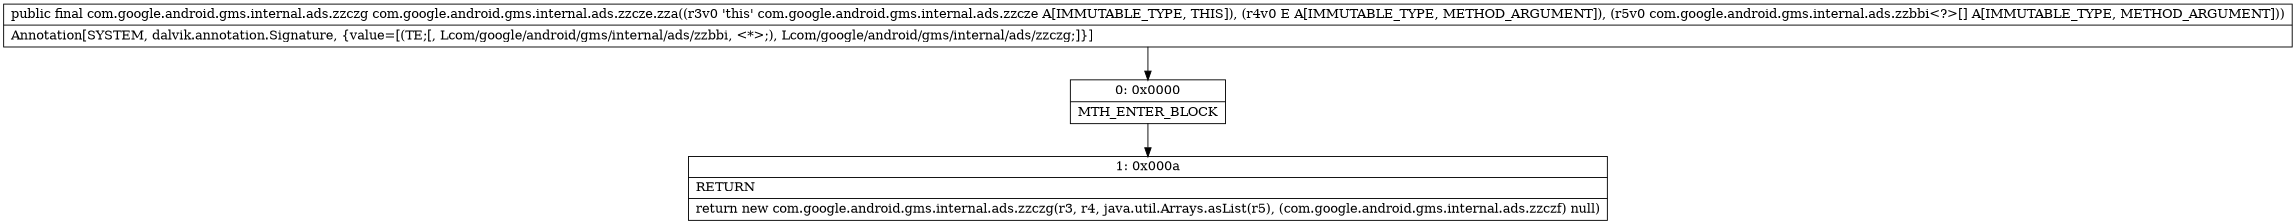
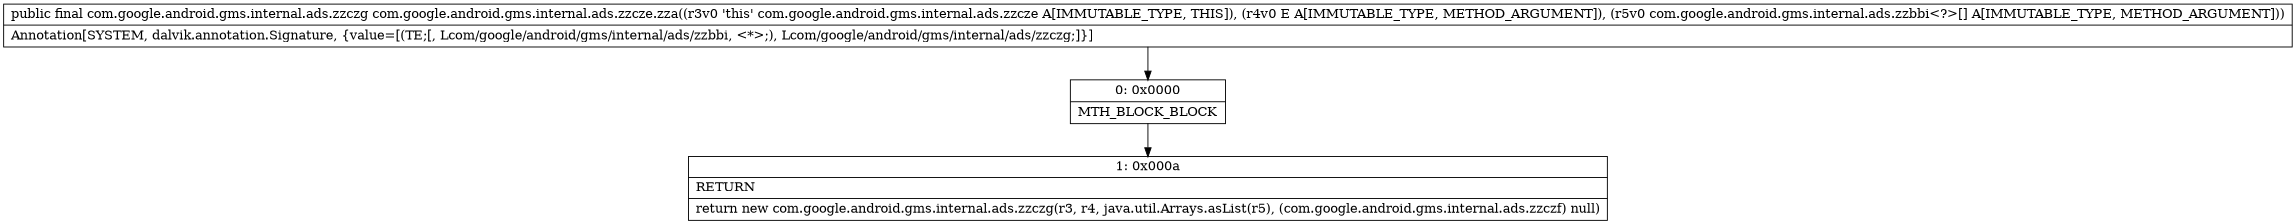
node "0: 0x0000": text "MTH_ENTER_BLOCK" -> "MTH_BLOCK_BLOCK"
